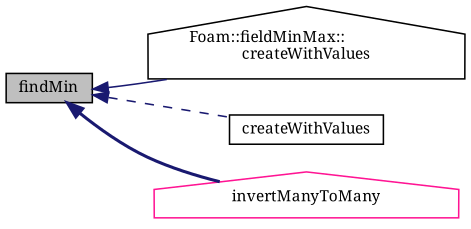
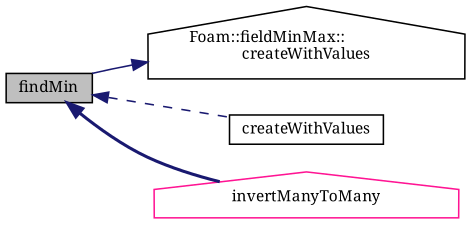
edge "Foam::fieldMinMax:: createWithValues" -> "findMin": reversed
